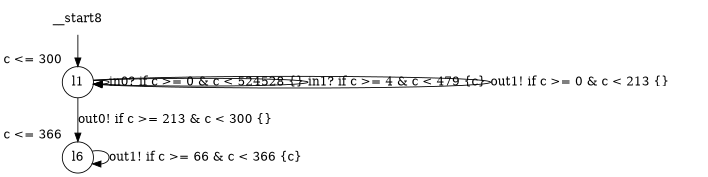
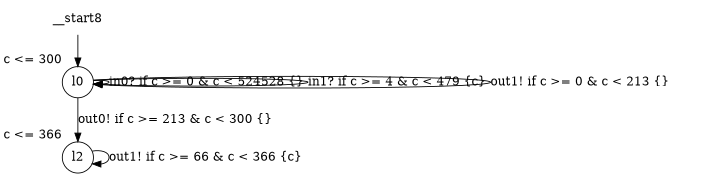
node "l1 c <= 300": label "l1 c <= 300" -> "l0 c <= 300"
node "l6 c <= 366": label "l6 c <= 366" -> "l2 c <= 366"
